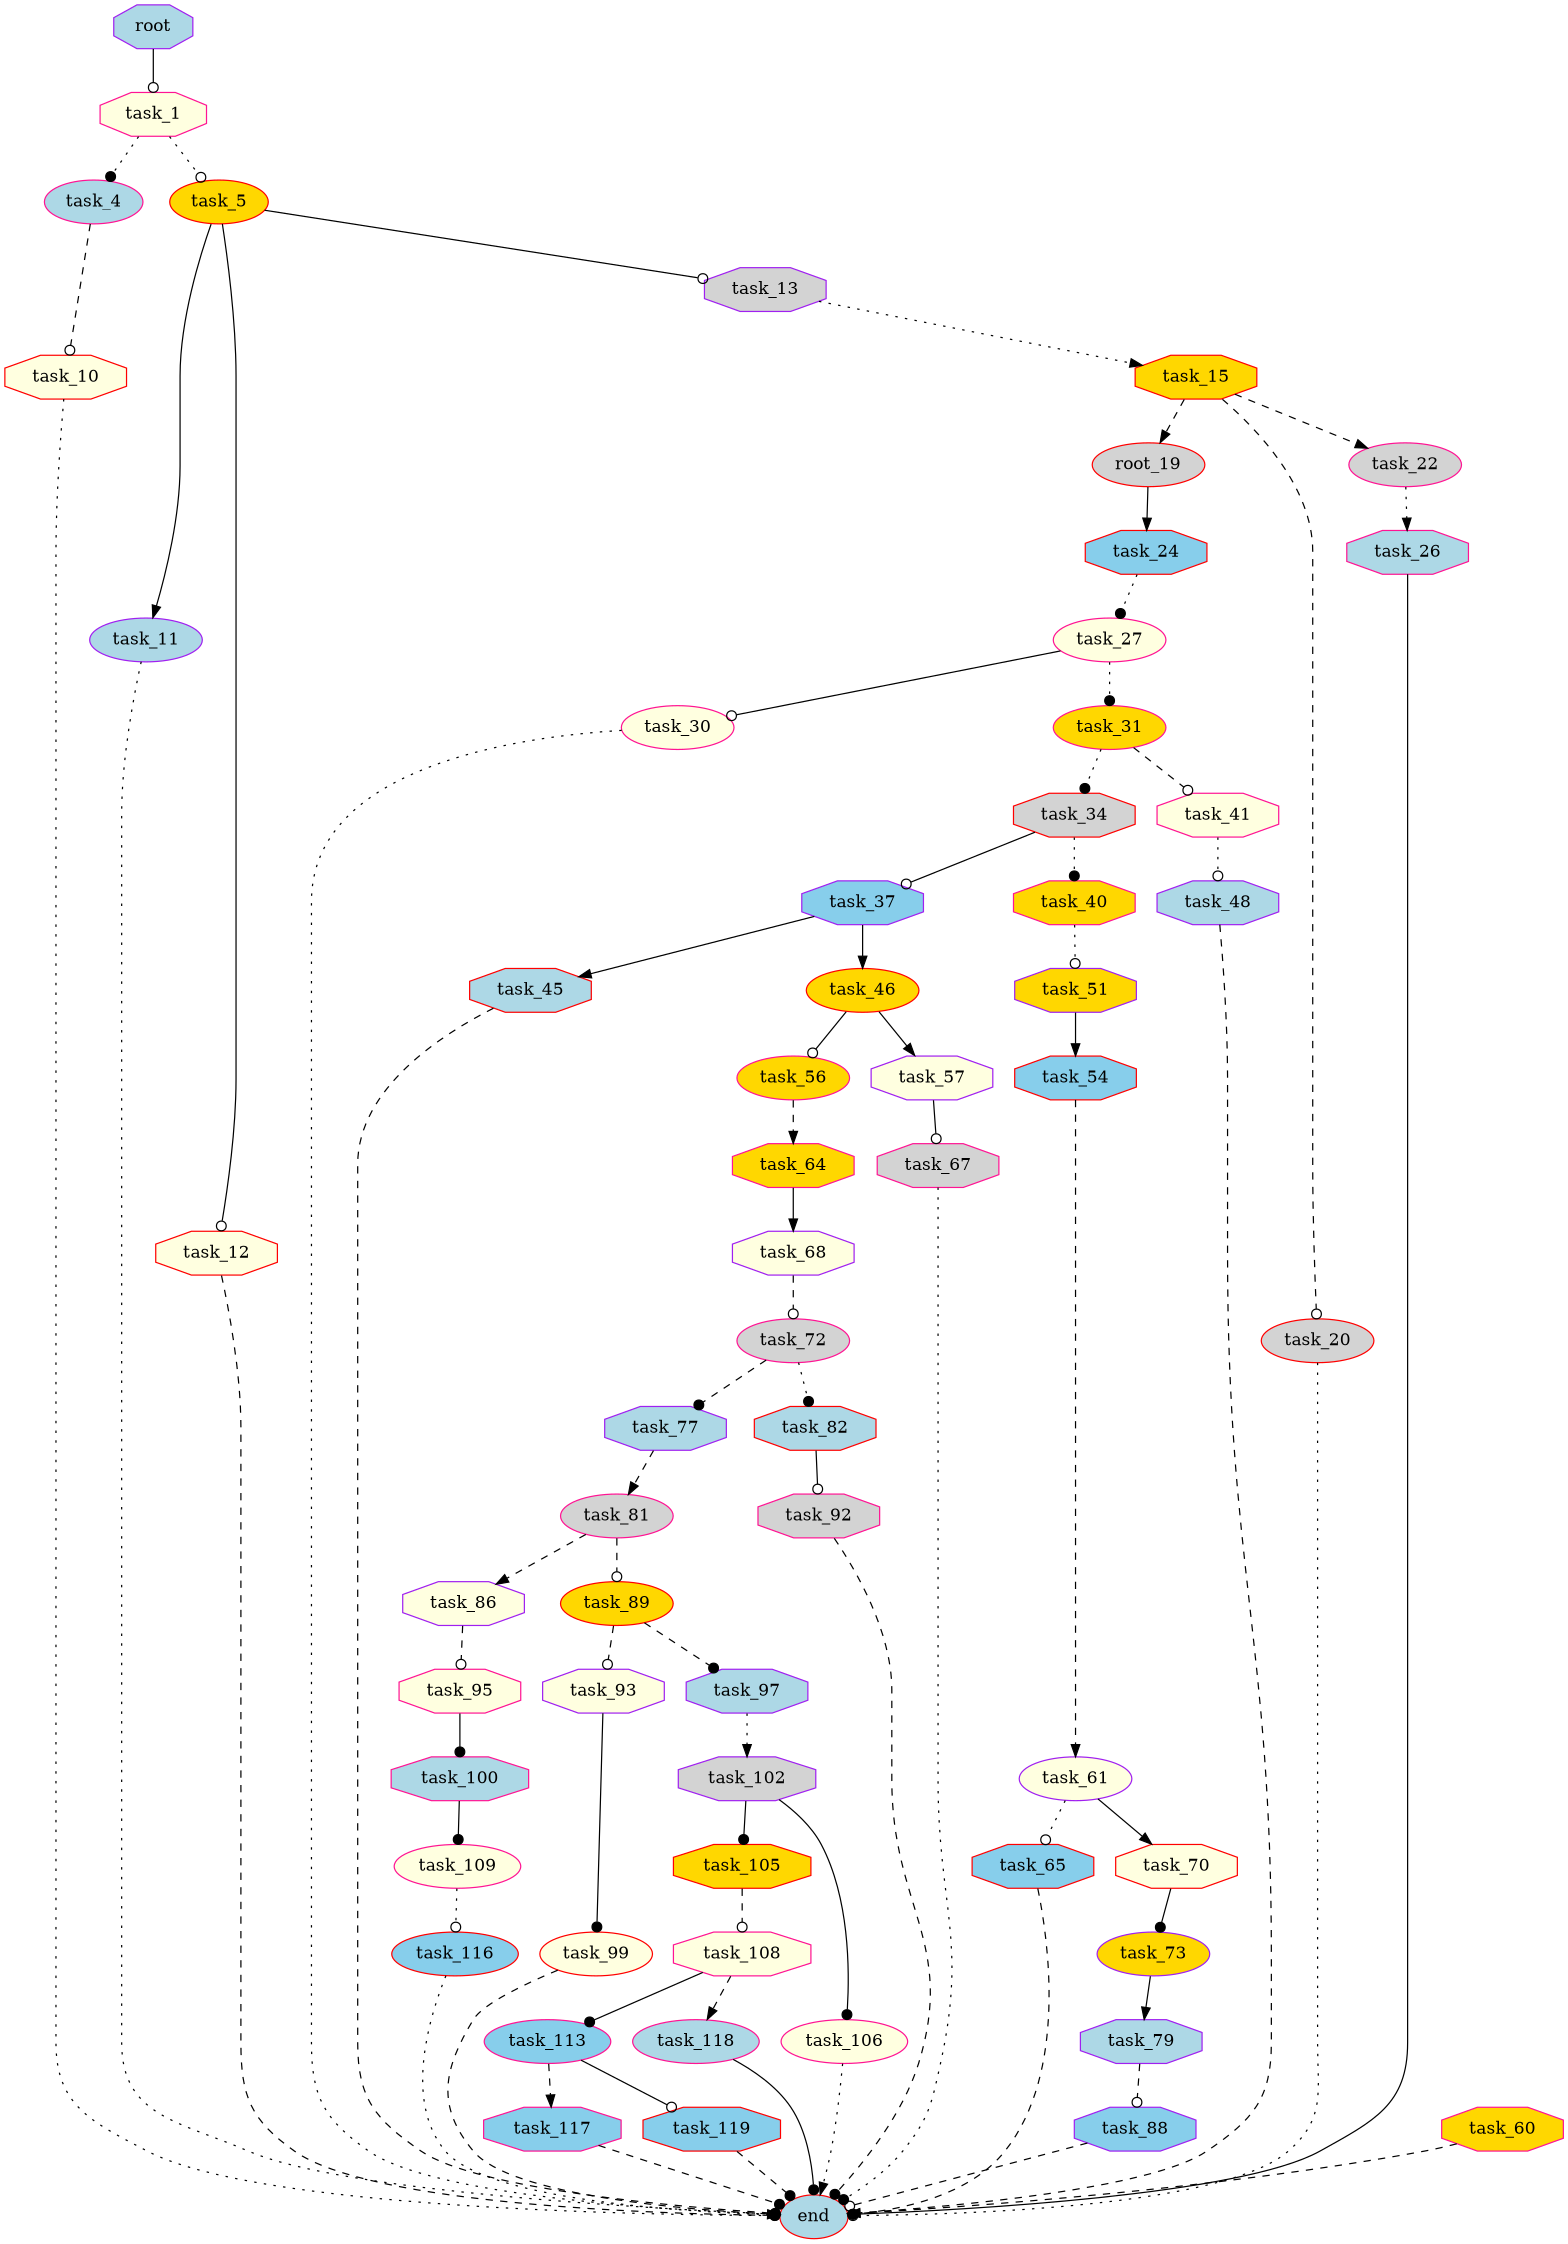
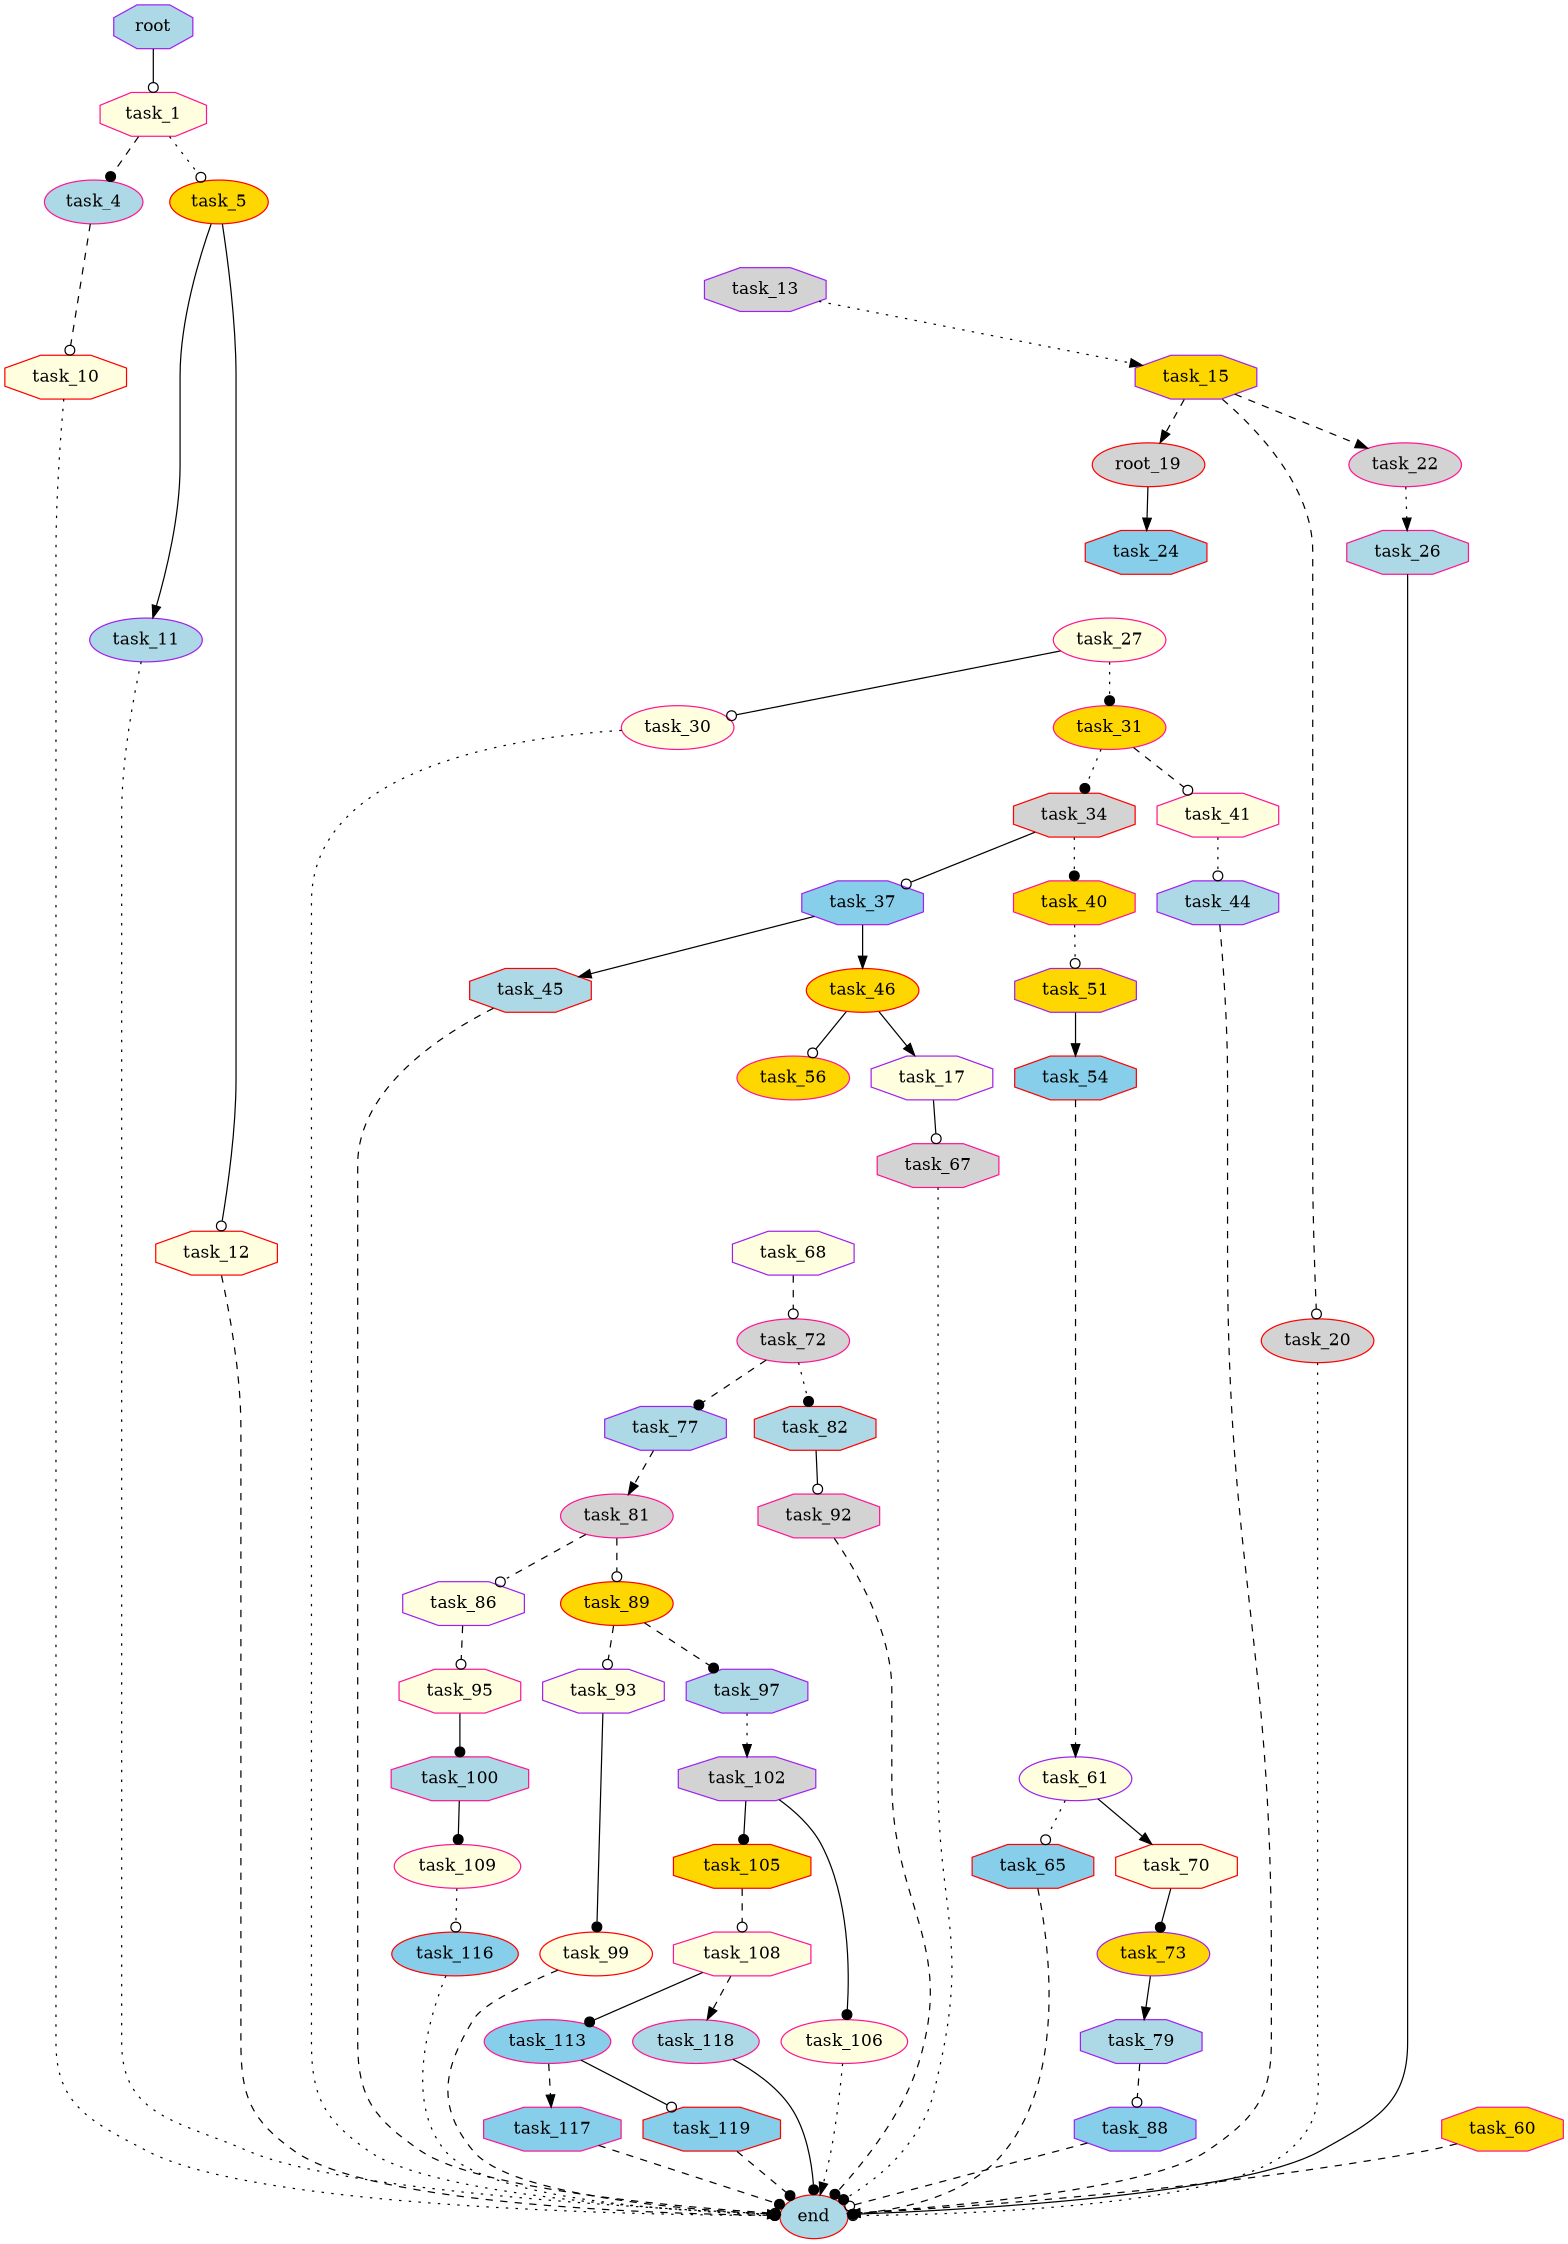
edge "task_1" -> "task_4": style dotted -> dashed
edge "task_5" -> "task_13": removed
node "task_15": color red -> purple
edge "task_24" -> "task_27": removed
node "task_48": label "task_48" -> "task_44"
node "task_57": label "task_57" -> "task_17"
node "task_64": removed
edge "task_81" -> "task_86": arrowhead normal -> odot
